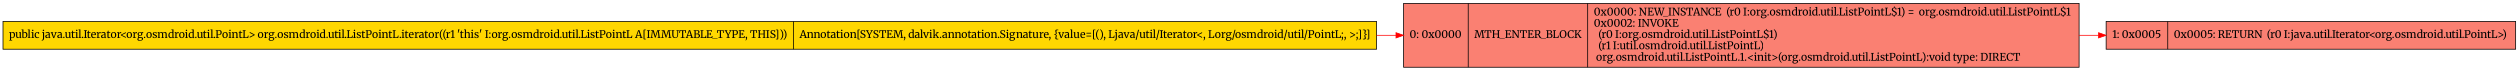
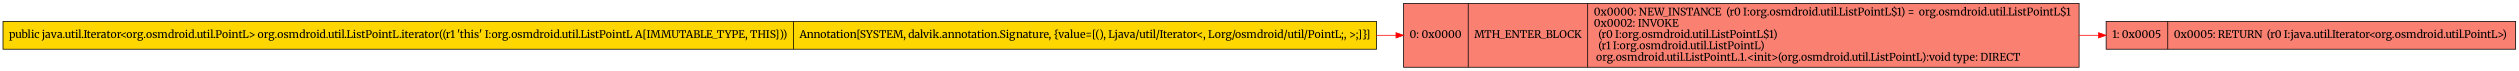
node "0: 0x0000": text "(r1 I:util.osmdroid.util.ListPointL)" -> "(r1 I:org.osmdroid.util.ListPointL)"
